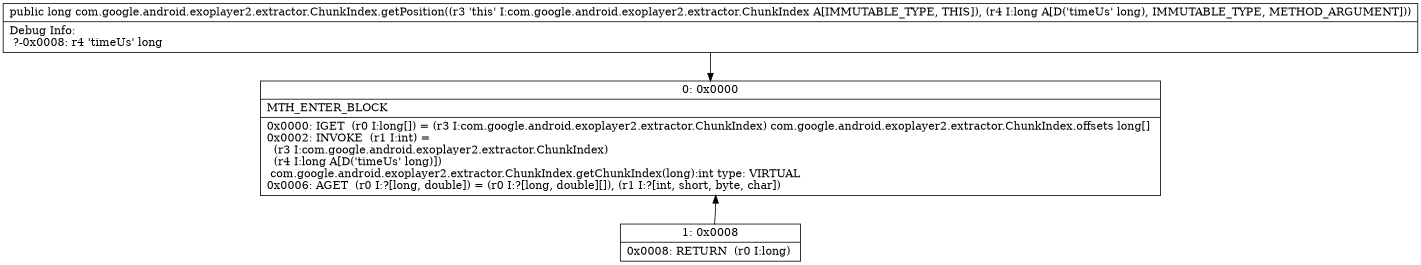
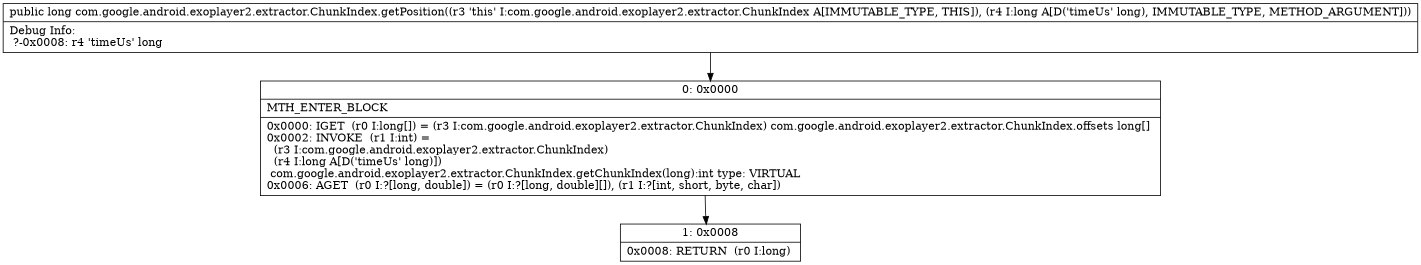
edge "1: 0x0008" -> "0: 0x0000": reversed
